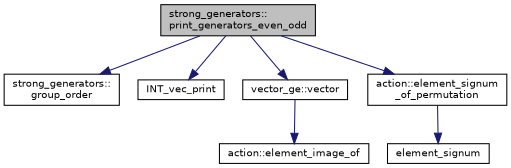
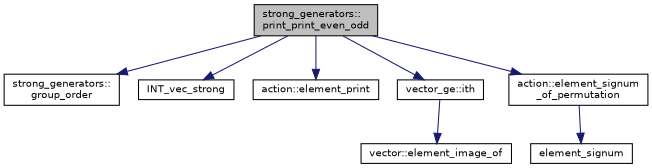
node "strong_generators:: print_generators_even_odd": label "strong_generators:: print_generators_even_odd" -> "strong_generators:: print_print_even_odd"
node "INT_vec_print": label "INT_vec_print" -> "INT_vec_strong"
node "vector_ge::vector": label "vector_ge::vector" -> "vector_ge::ith"
node "action::element_print": added
node "action::element_image_of": label "action::element_image_of" -> "vector::element_image_of"
